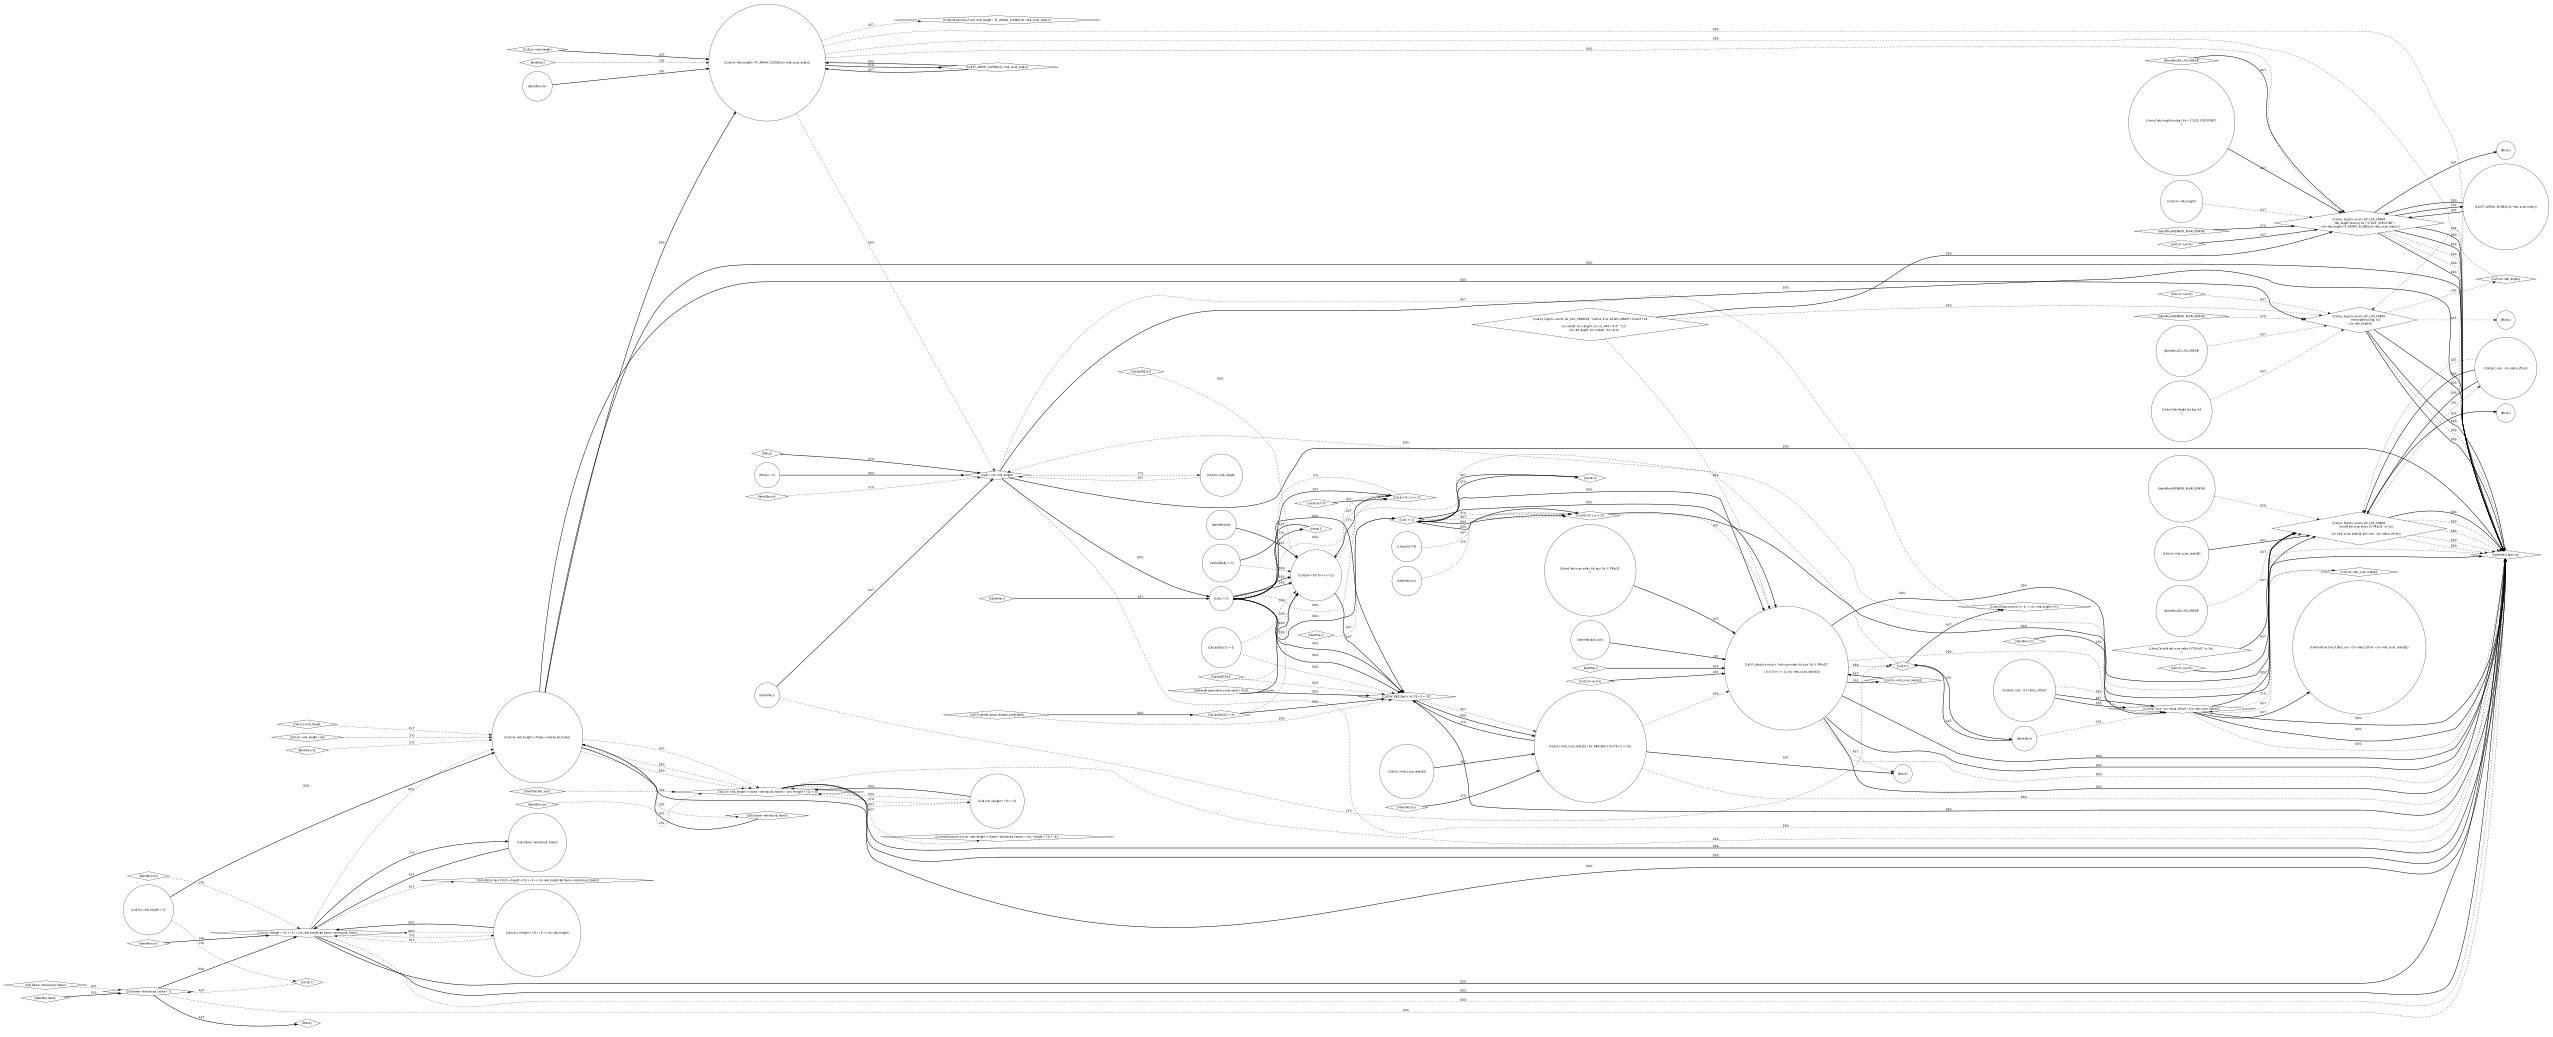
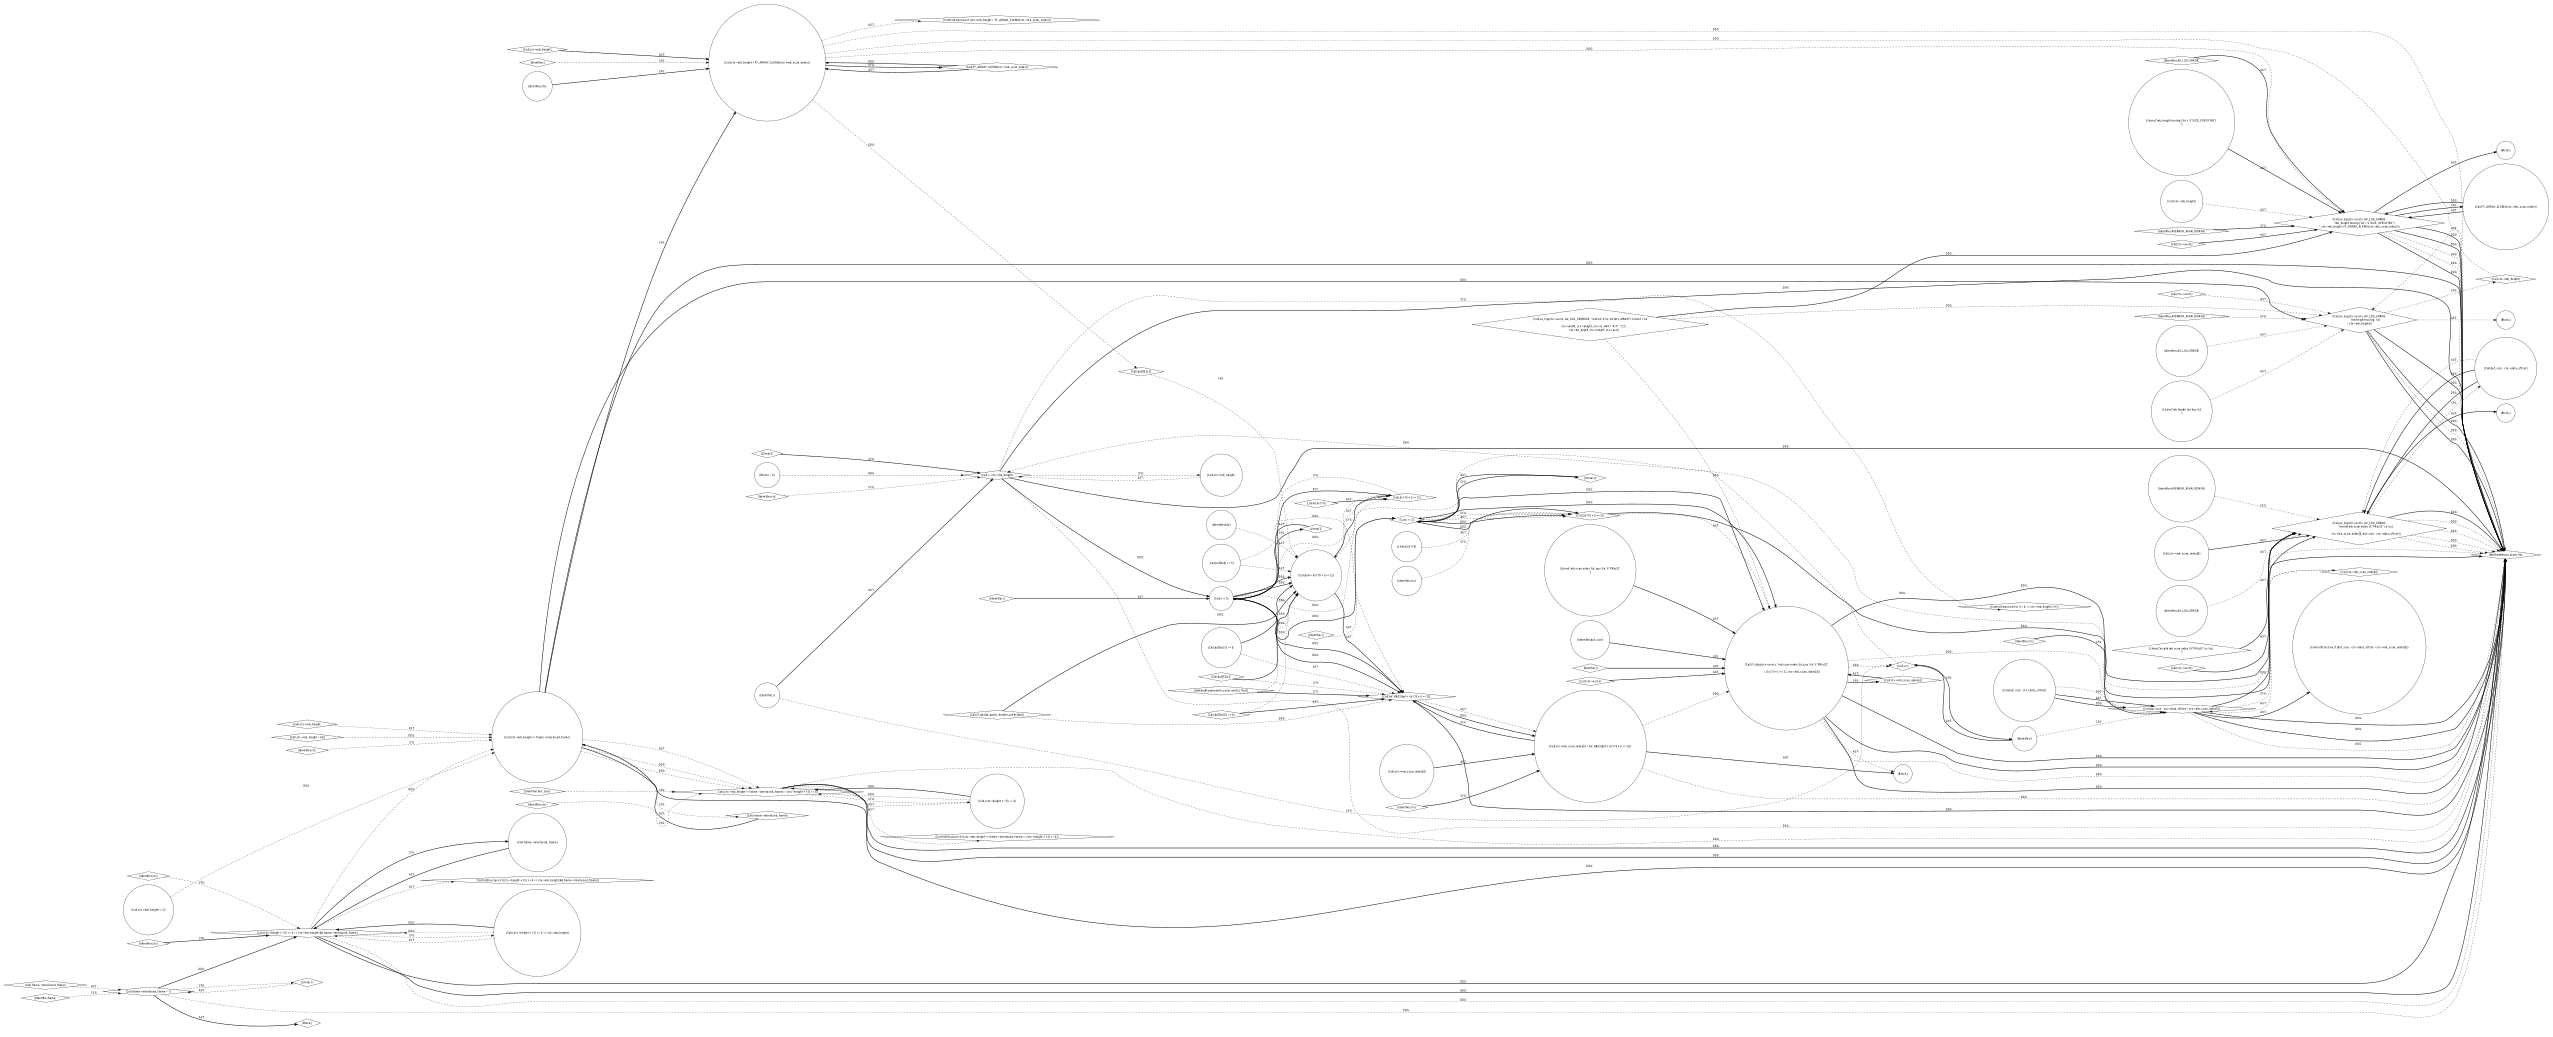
edge "(Call,ctx->mb_height << frame->interlaced_frame)" -> "(Call,ctx->mb_height > FF_ARRAY_ELEMS(ctx->mb_scan_index))": label "DDG: " -> "CFG: "
edge "(Call,ctx->mb_height > FF_ARRAY_ELEMS(ctx->mb_scan_index))" -> "(Call,i < ctx->mb_height)": now "(Call,ctx->mb_height > FF_ARRAY_ELEMS(ctx->mb_scan_index))" -> "(Call,buf[5] & 2)"
edge "(Call,i < ctx->mb_height)" -> "(ControlStructure,for (i = 0; i < ctx->mb_height; i++))": label "AST: " -> "CFG: "
edge "(Call,buf[5] & 2)" -> "(Call,buf + 0x170 + (i << 2))": label "DDG: " -> "CFG: "
node "(PRIu,0)": label "(PRIu,0)" -> "(Literal,0)"
edge "(Block,i = 0)" -> "(Call,i < ctx->mb_height)": style bold -> dashed
edge "(Identifier,buf)" -> "(Call,buf + 0x170 + (i << 2))": style bold -> dashed
node "(Identifier,static int)": label "(Identifier,static int)" -> "(MethodReturn,static int)"
edge "(Call,buf[0x6] >> 5)" -> "(Call,AV_RB32(buf + 0x170 + (i << 2)))": style bold -> dashed
edge "(Call,buf[0x6] >> 5)" -> "(Call,buf + 0x170 + (i << 2))": label "DDG: " -> "AST: "
edge "(Call,buf[0x21] >> 5)" -> "(Call,buf + 0x170 + (i << 2))": style dashed -> bold
edge "(Call,i++)" -> "(ControlStructure,for (i = 0; i < ctx->mb_height; i++))": removed, label "AST:"
edge "(Call,buf[5] & 3)" -> "(Call,buf + 0x170 + (i << 2))": style dashed -> bold
edge "(Call,buf[0x21] >> 5)" -> "(Call,AV_RB32(buf + 0x170 + (i << 2)))": label "DDG: " -> "AST: "
edge "(MethodParameterIn,const uint8_t *buf)" -> "(Call,buf + 0x170 + (i << 2))": style bold -> dashed
edge "(Call,buf[5] & 3)" -> "(Call,AV_RB32(buf + 0x170 + (i << 2)))": label "DDG: " -> "CFG: "
edge "(MethodParameterIn,const uint8_t *buf)" -> "(Call,AV_RB32(buf + 0x170 + (i << 2)))": label "DDG: " -> "CFG: "
edge "(Call,buf[0x2C] >> 6)" -> "(Call,AV_RB32(buf + 0x170 + (i << 2)))": label "DDG: " -> "AST: "
edge "(Call,ff_dnxhd_parse_header_prefix(buf))" -> "(Call,buf[0x2C] >> 6)": now "(Call,ff_dnxhd_parse_header_prefix(buf))" -> "(Call,buf + 0x170 + (i << 2))"
edge "(Call,ctx->mb_height > 68)" -> "(Call,ctx->mb_height << frame->interlaced_frame)": label "CFG: " -> "DDG: "
edge "(Call,ctx->mb_height << 2)" -> "(Call,ctx->mb_height << frame->interlaced_frame)": style bold -> dashed
edge "(Call,ctx->mb_height << 2)" -> "(Literal,1)": now "(Call,frame->interlaced_frame = 1)" -> "(Literal,1)"
edge "(Identifier,frame)" -> "(Call,frame->interlaced_frame = 1)": style bold -> dashed
